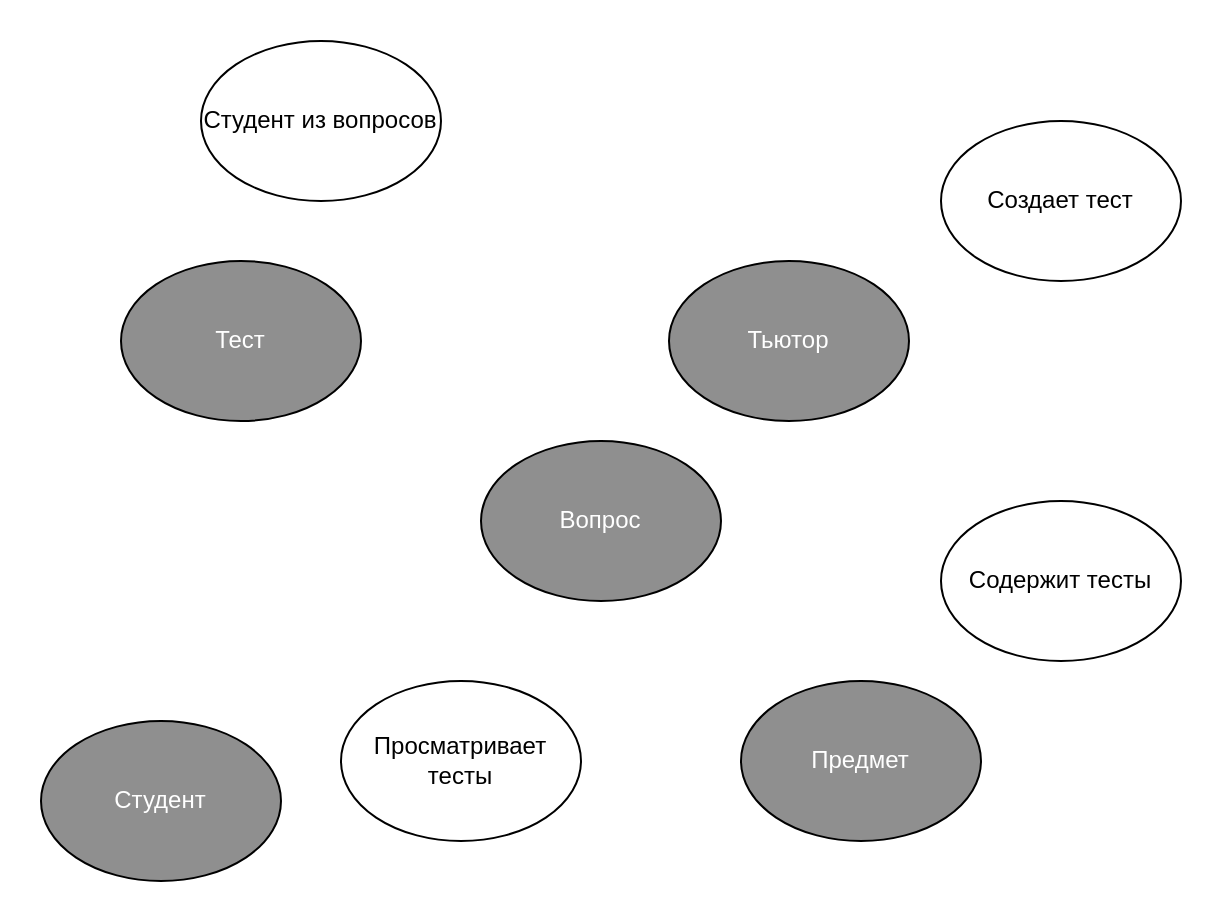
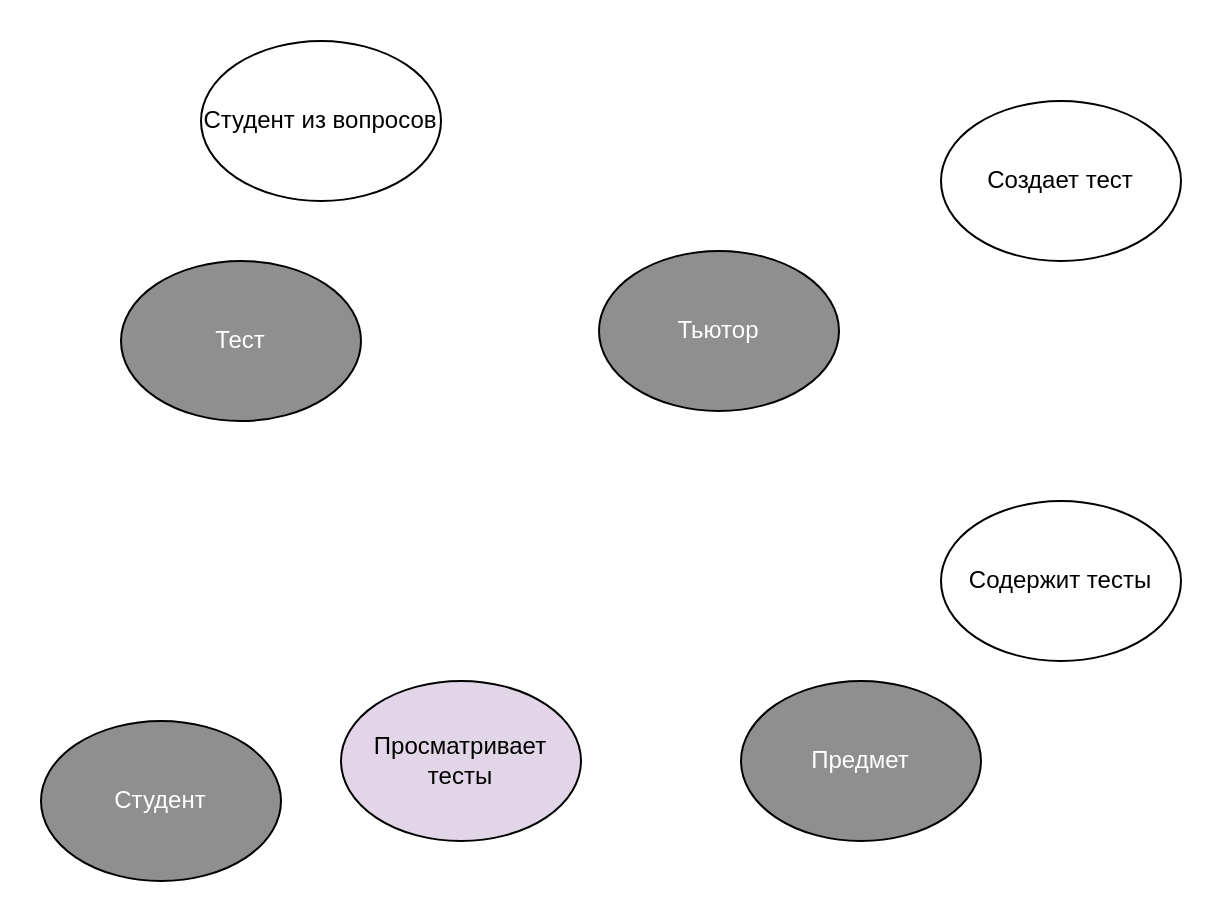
node "Создает тест": moved (1061, 201) -> (1061, 181)
node "Тьютор": moved (789, 341) -> (719, 331)
node "Вопрос": removed
node "Просматривает тесты": fillcolor #ffffff -> #e1d5e7
